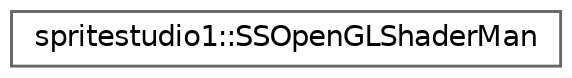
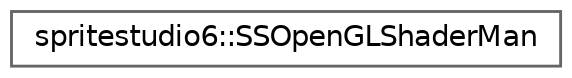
node "spritestudio1::SSOpenGLShaderMan": label "spritestudio1::SSOpenGLShaderMan" -> "spritestudio6::SSOpenGLShaderMan"
